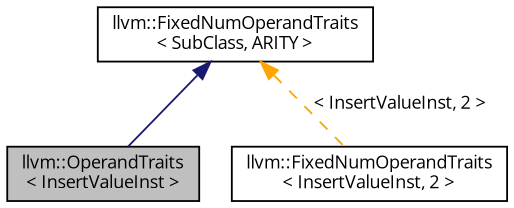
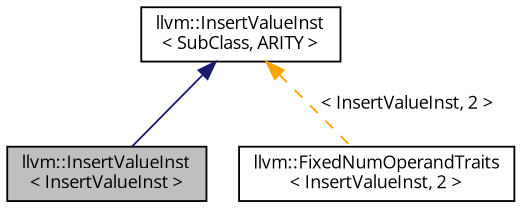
node "llvm::FixedNumOperandTraits < SubClass, ARITY >": label "llvm::FixedNumOperandTraits < SubClass, ARITY >" -> "llvm::InsertValueInst < SubClass, ARITY >"
node "llvm::OperandTraits < InsertValueInst >": label "llvm::OperandTraits < InsertValueInst >" -> "llvm::InsertValueInst < InsertValueInst >"
